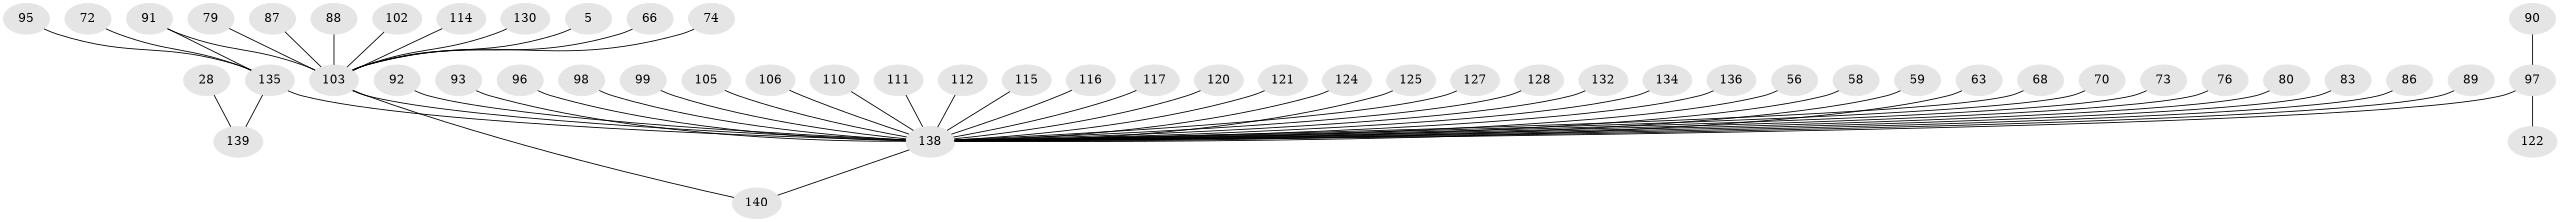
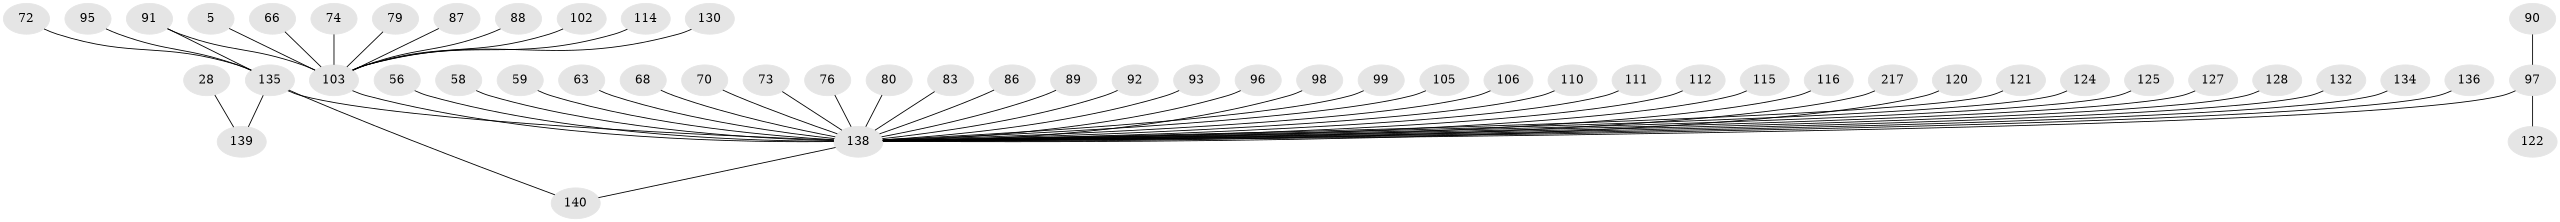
node "117": label "117" -> "217"
edge "103" -- "140": now "135" -- "140"
